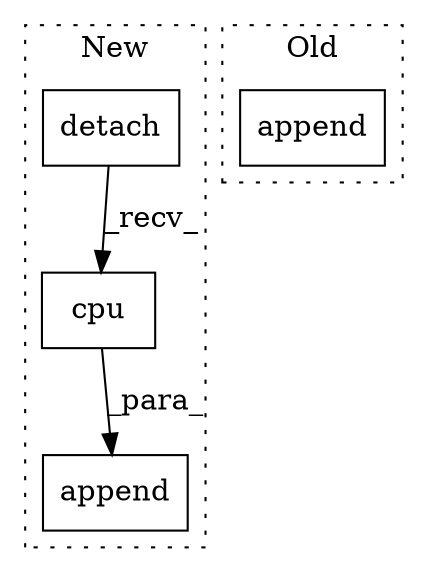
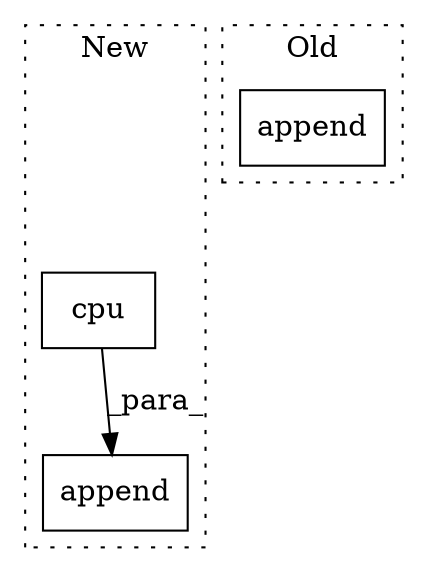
node "detach": removed
